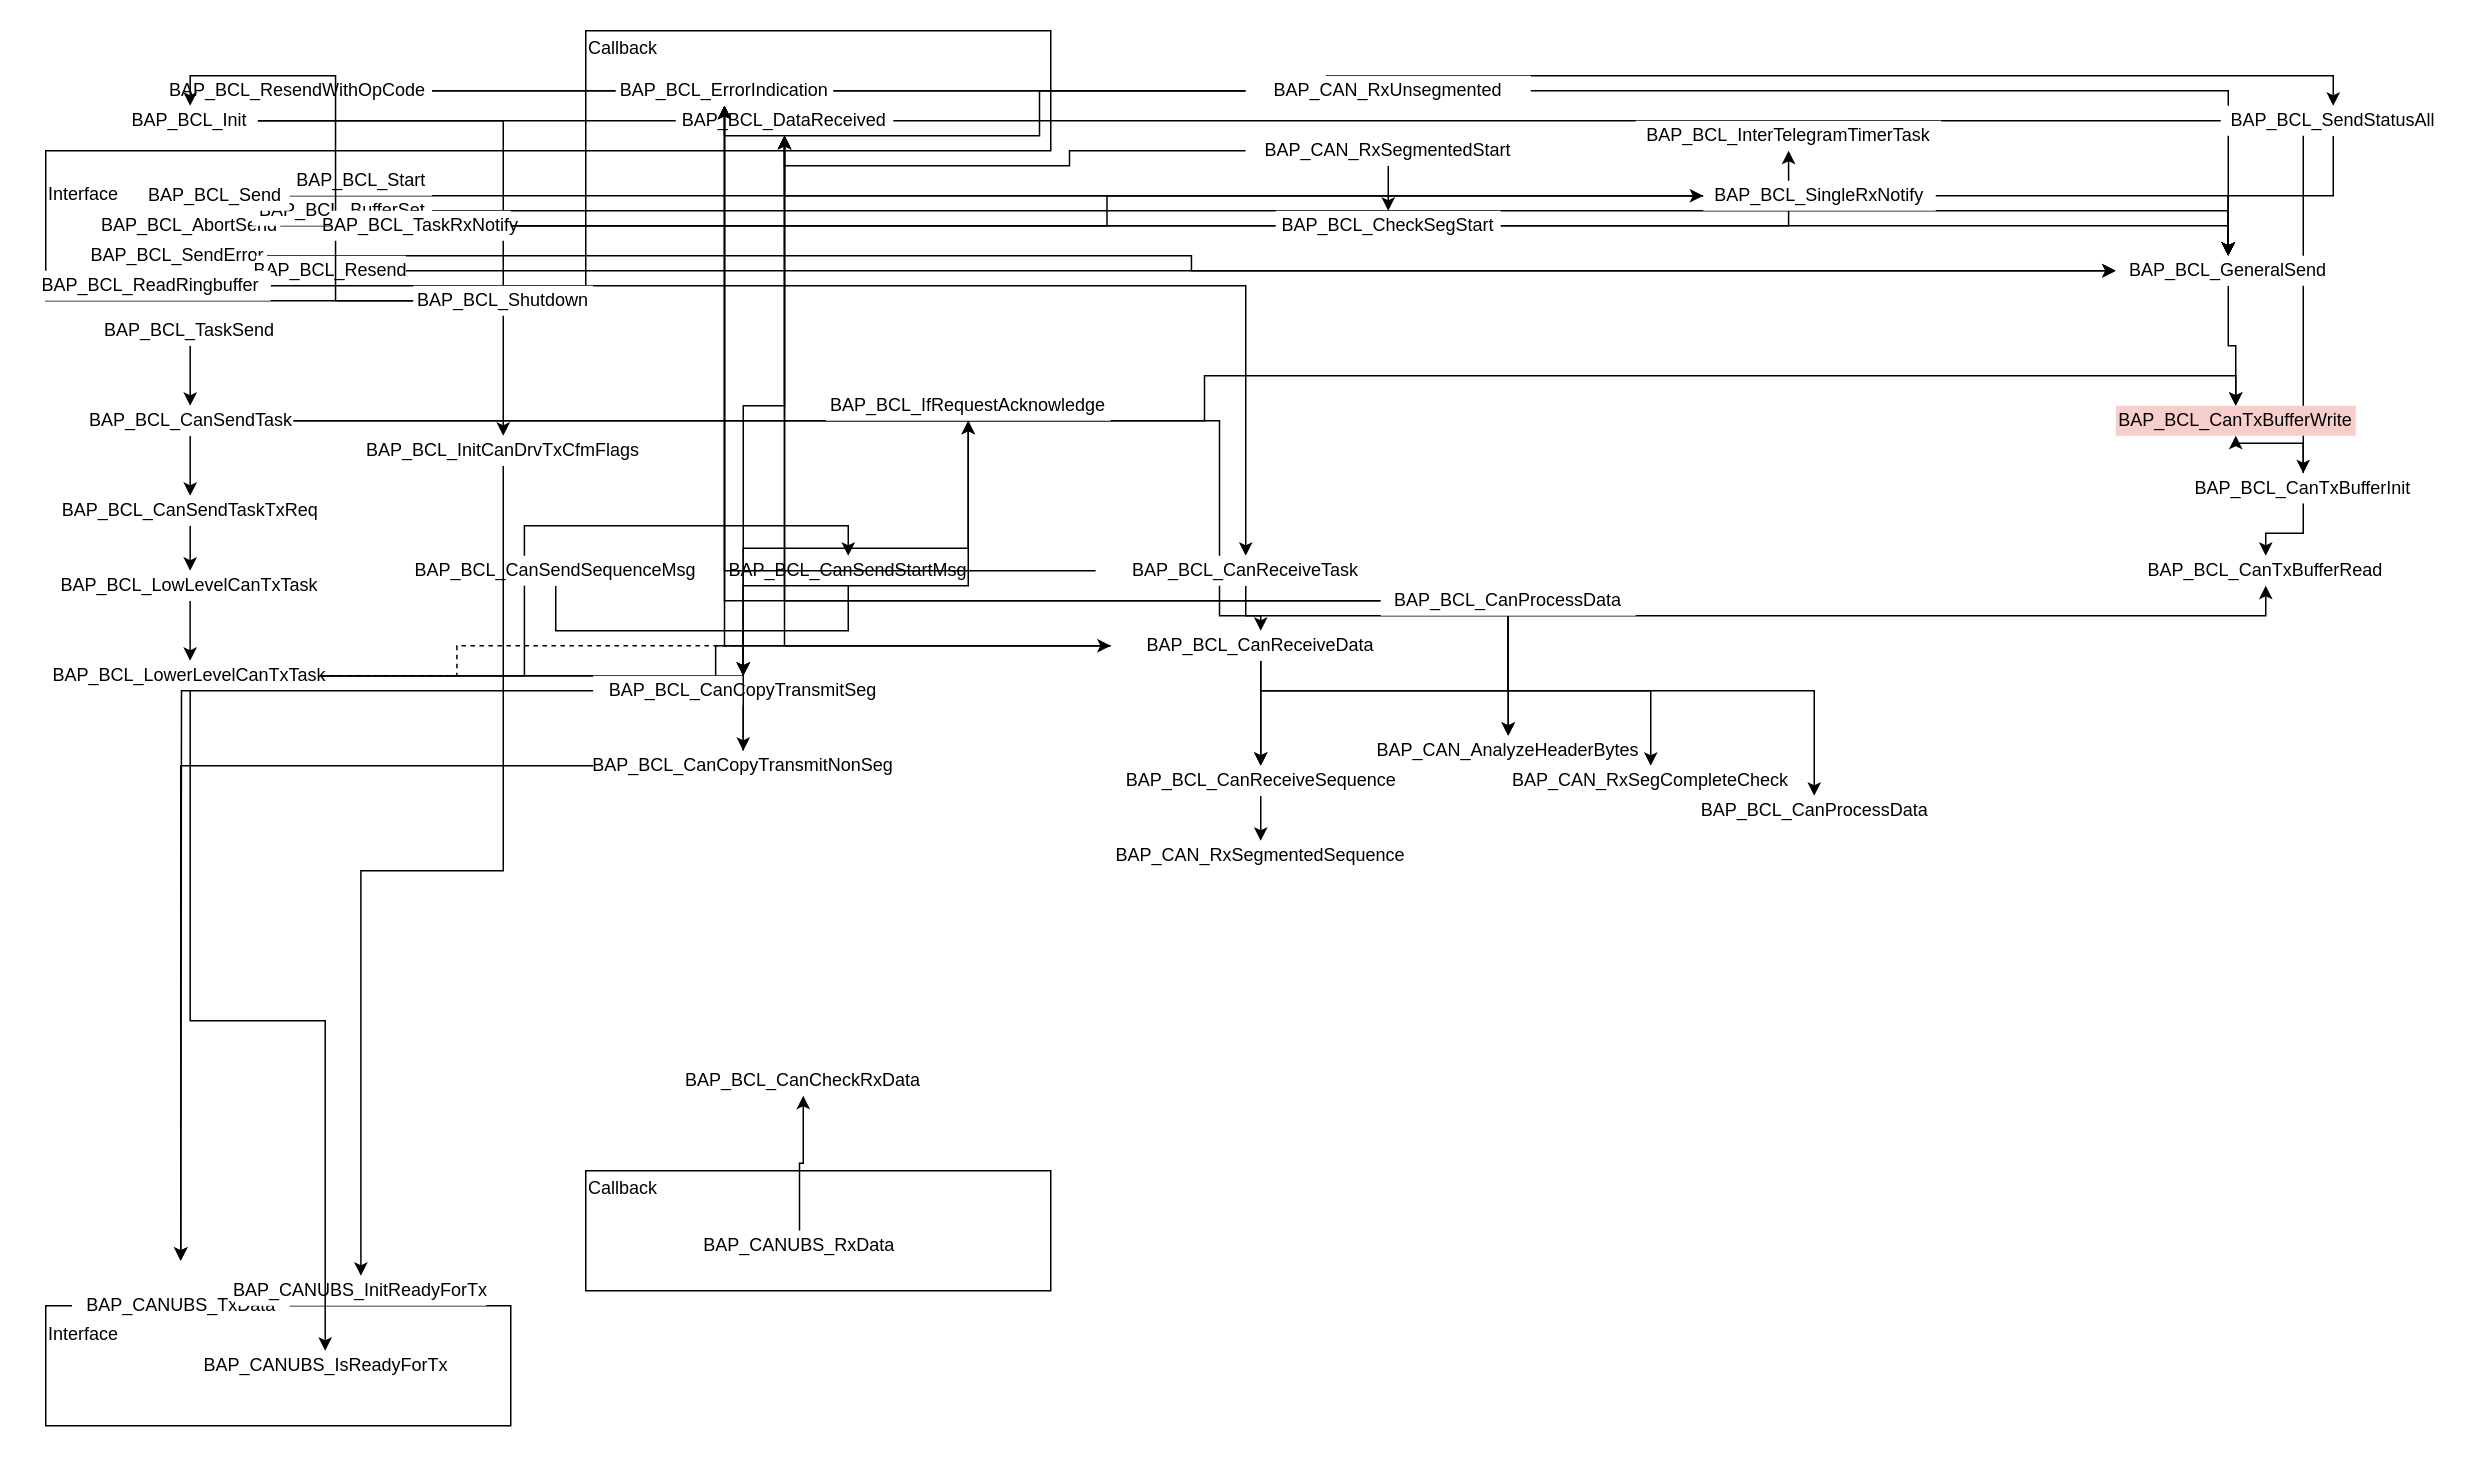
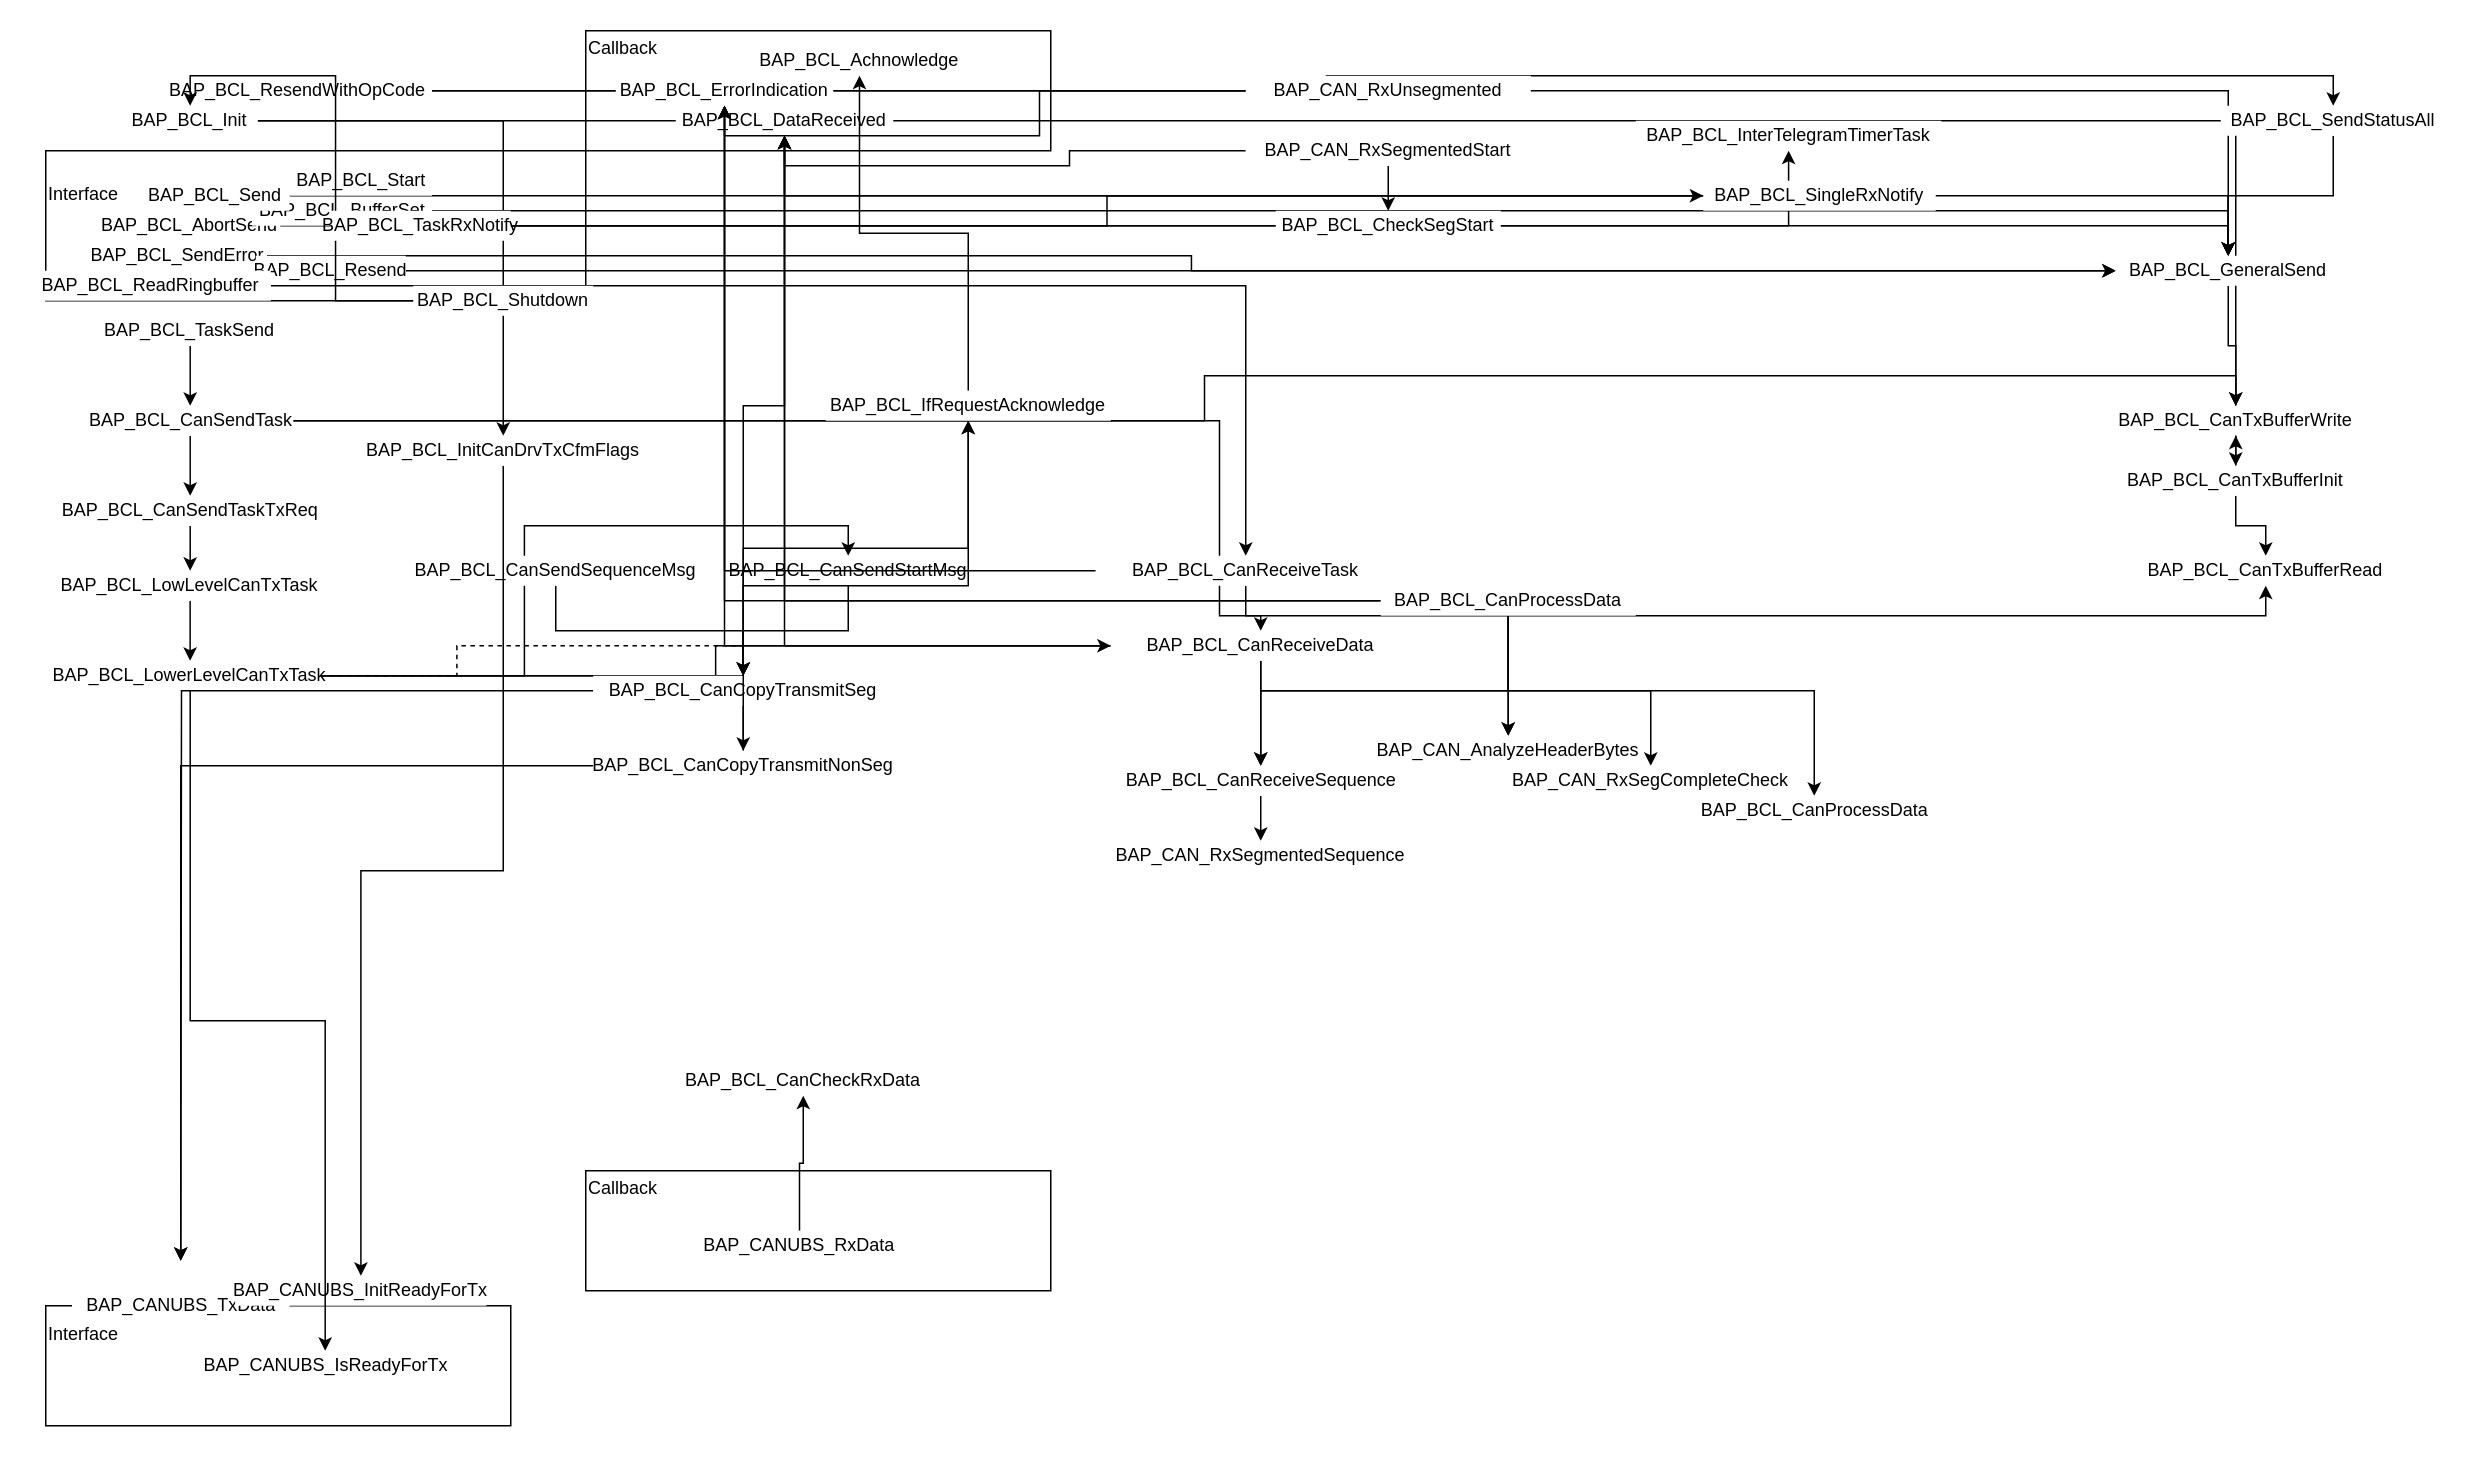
node "BAP_BCL_Achnowledge": added
edge "BAP_BCL_IfRequestAcknowledge" -> "BAP_BCL_Achnowledge": added
node "BAP_BCL_CanTxBufferWrite": fillcolor #f8cecc -> #ffffff
node "BAP_BCL_CanTxBufferInit": moved (2303, 488) -> (2236, 481)
